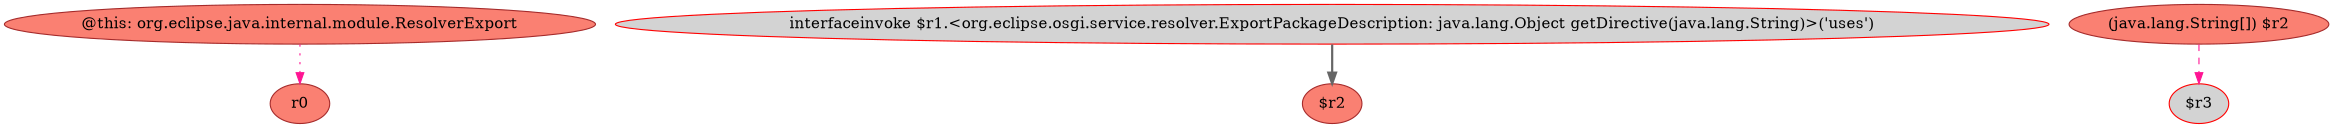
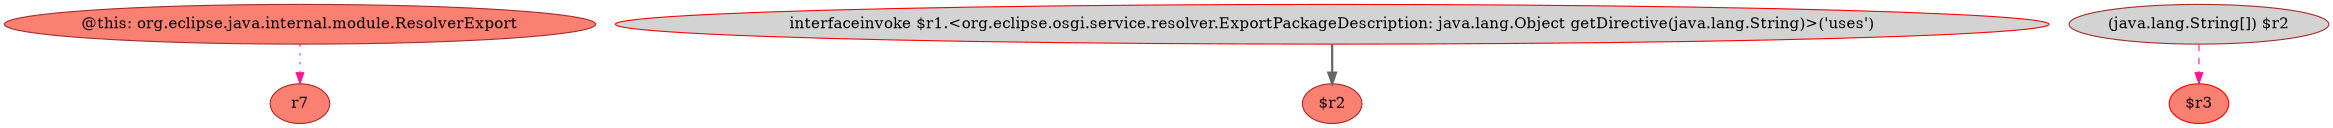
node "(java.lang.String[]) $r2": fillcolor salmon -> lightgrey
node "r0": label "r0" -> "r7"
node "$r3": fillcolor lightgrey -> salmon
